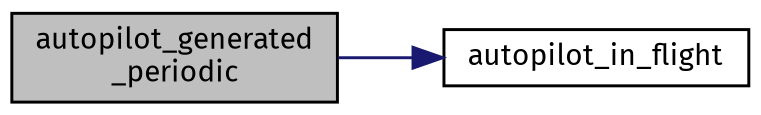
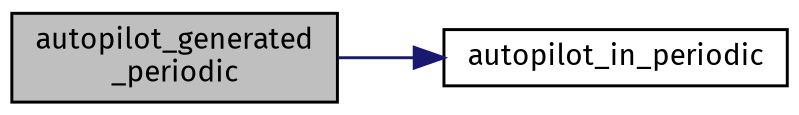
node "autopilot_in_flight": label "autopilot_in_flight" -> "autopilot_in_periodic"
